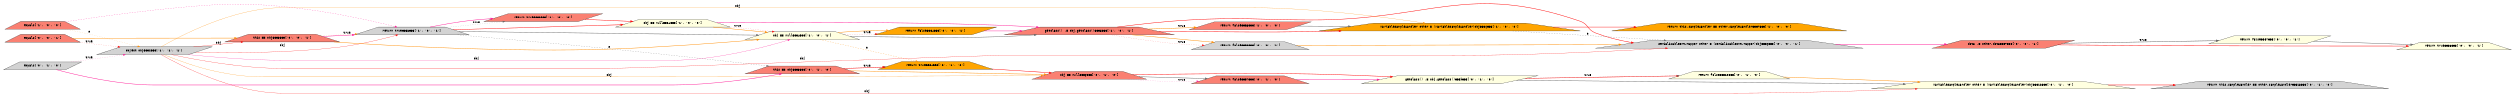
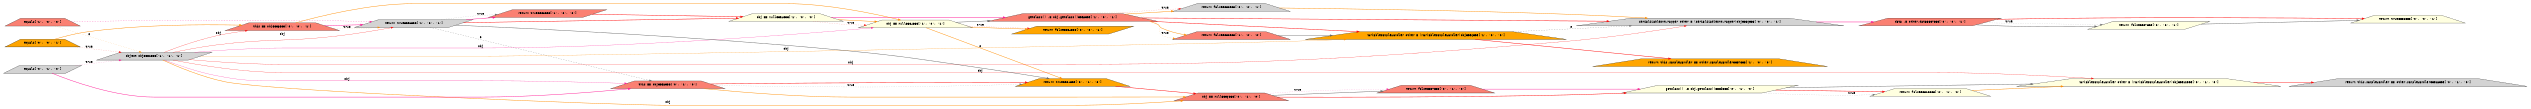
node "return false@@@5@@@['1', '0', '0']": shape parallelogram -> trapezium
node "return true@@@3@@@['1', '0', '1']": shape trapezium -> parallelogram
edge "return false@@@4@@@['0', '0', '1']" -> "getClass() != obj.getClass()@@@5@@@['1', '0', '1']": removed
edge "return true@@@3@@@['1', '0', '1']" -> "obj == null@@@4@@@['1', '0', '1']": now "return true@@@3@@@['1', '0', '1']" -> "return true@@@4@@@['0', '1', '0']"
node "equals['0', '0', '1']": fillcolor salmon -> orange
edge "obj == null@@@4@@@['1', '0', '1']" -> "return true@@@4@@@['0', '1', '0']": style dashed -> bold
edge "Object obj@@@2@@@['1', '1', '1']" -> "obj == null@@@6@@@['0', '1', '0']": style solid -> bold
edge "Object obj@@@2@@@['1', '1', '1']" -> "this == obj@@@3@@@['0', '1', '0']": added, label "obj"
